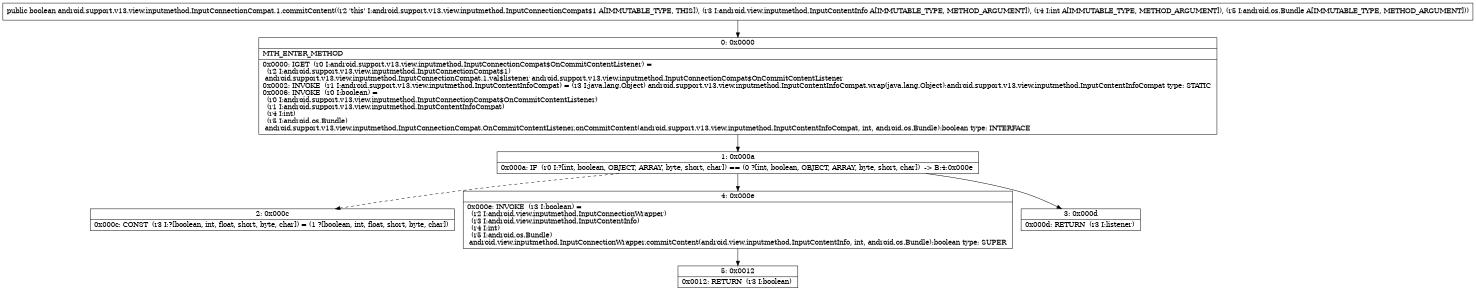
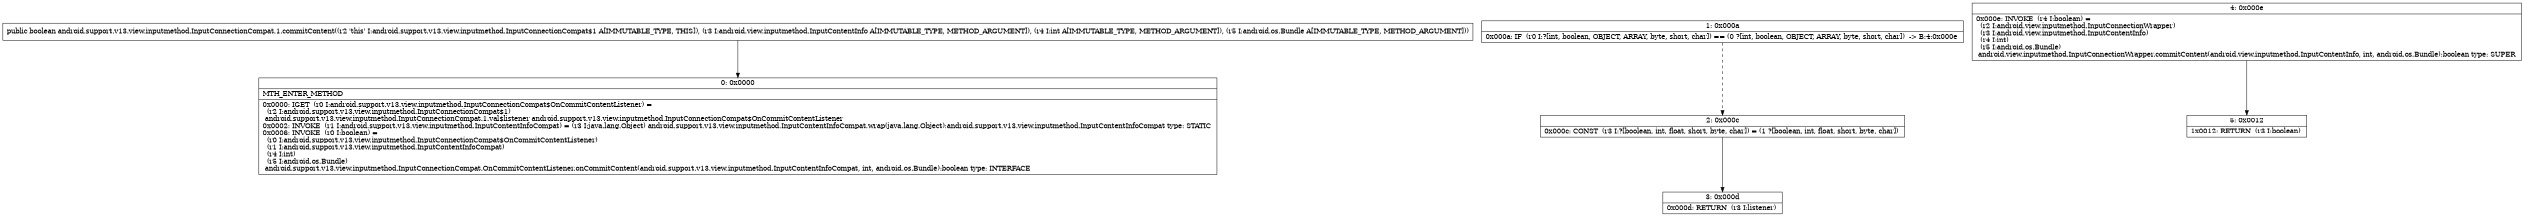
edge "0: 0x0000" -> "1: 0x000a": removed
edge "1: 0x000a" -> "4: 0x000e": removed
edge "1: 0x000a" -> "3: 0x000d": now "2: 0x000c" -> "3: 0x000d"
node "4: 0x000e": text "0x000e: INVOKE  (r3 I:boolean) =" -> "0x000e: INVOKE  (r4 I:boolean) ="
node "5: 0x0012": text "0x0012: RETURN  (r3 I:boolean)" -> "1x0012: RETURN  (r3 I:boolean)"
